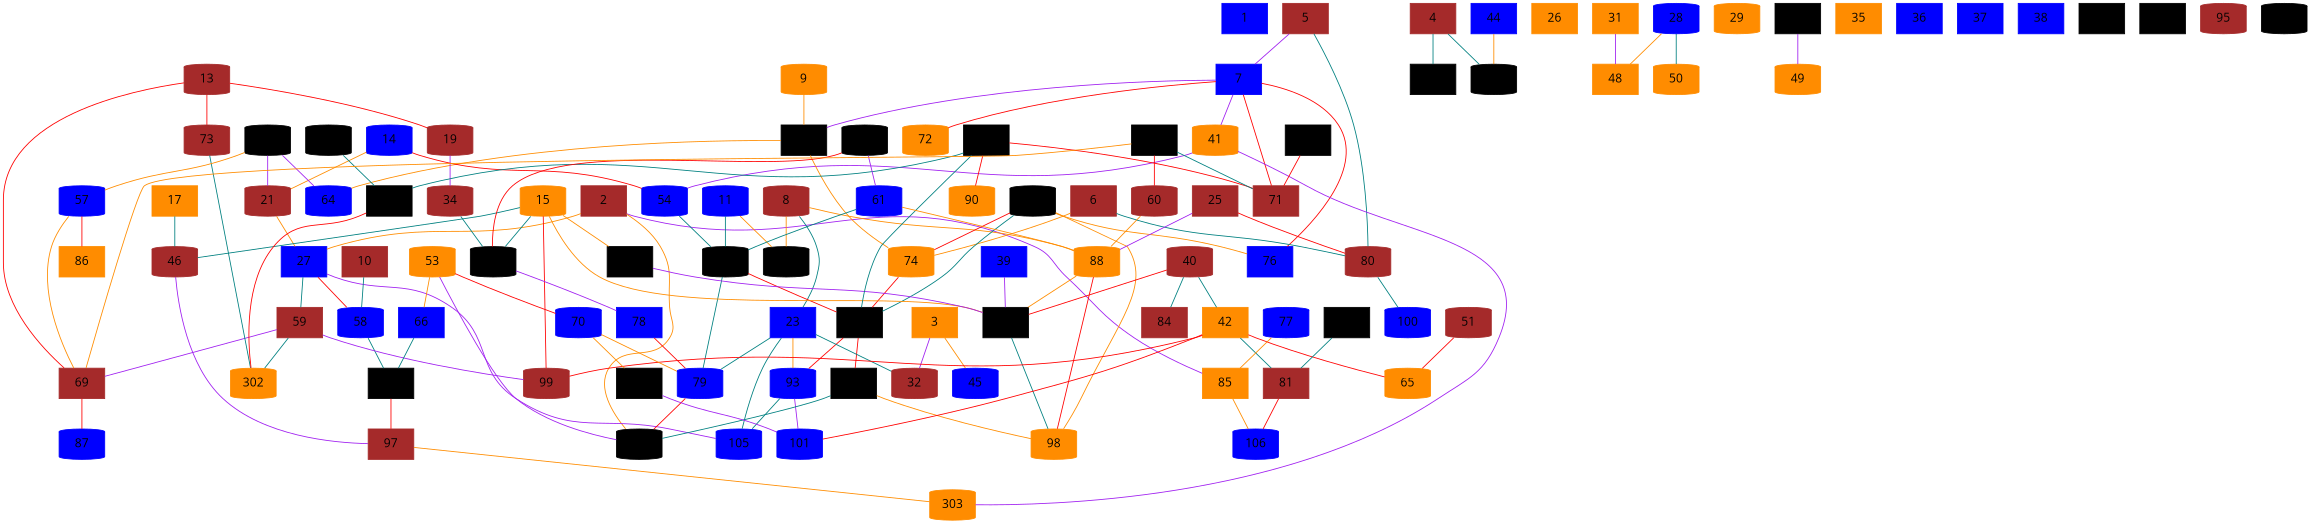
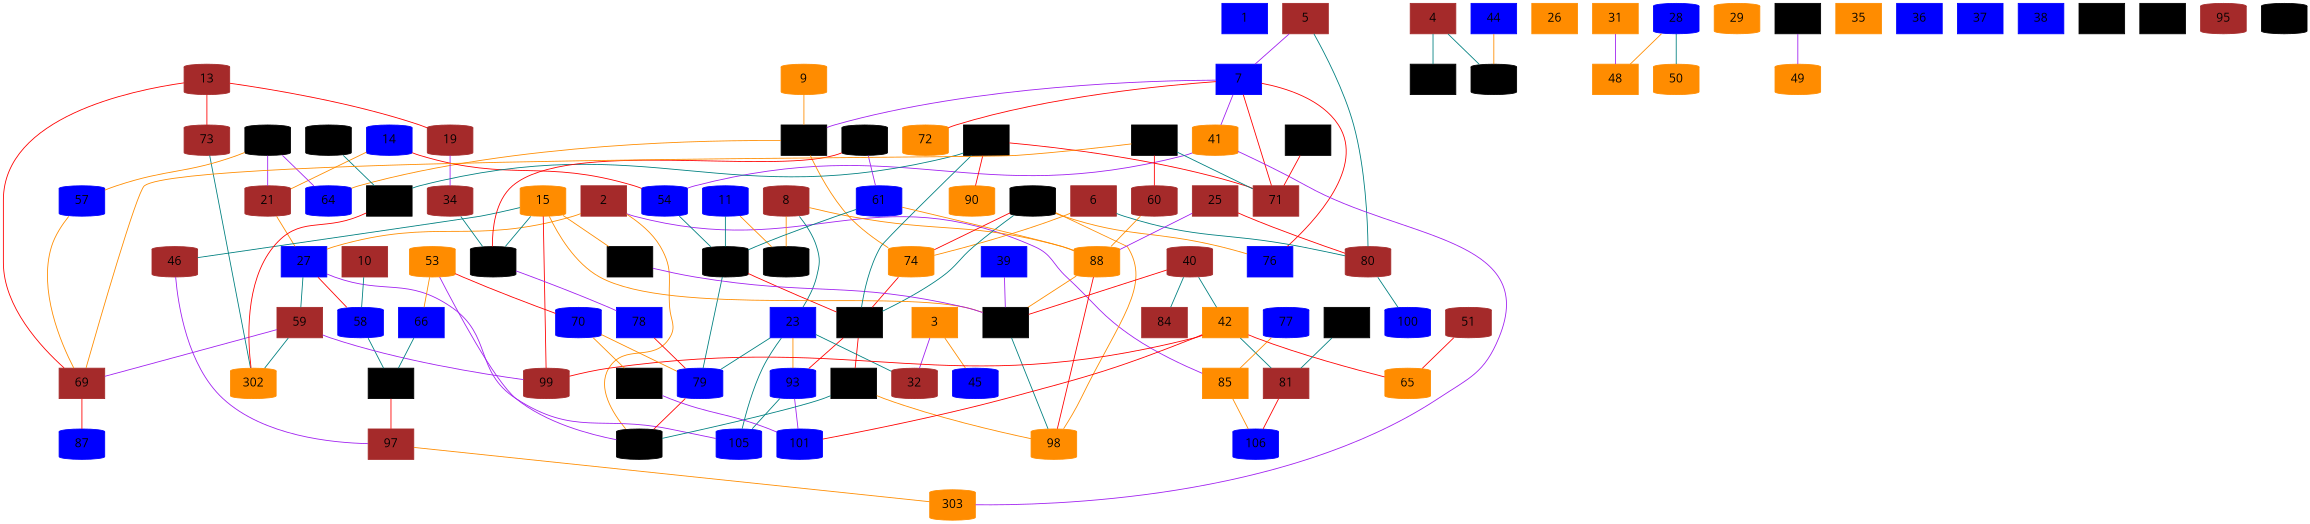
node "17": removed
node "86": removed
